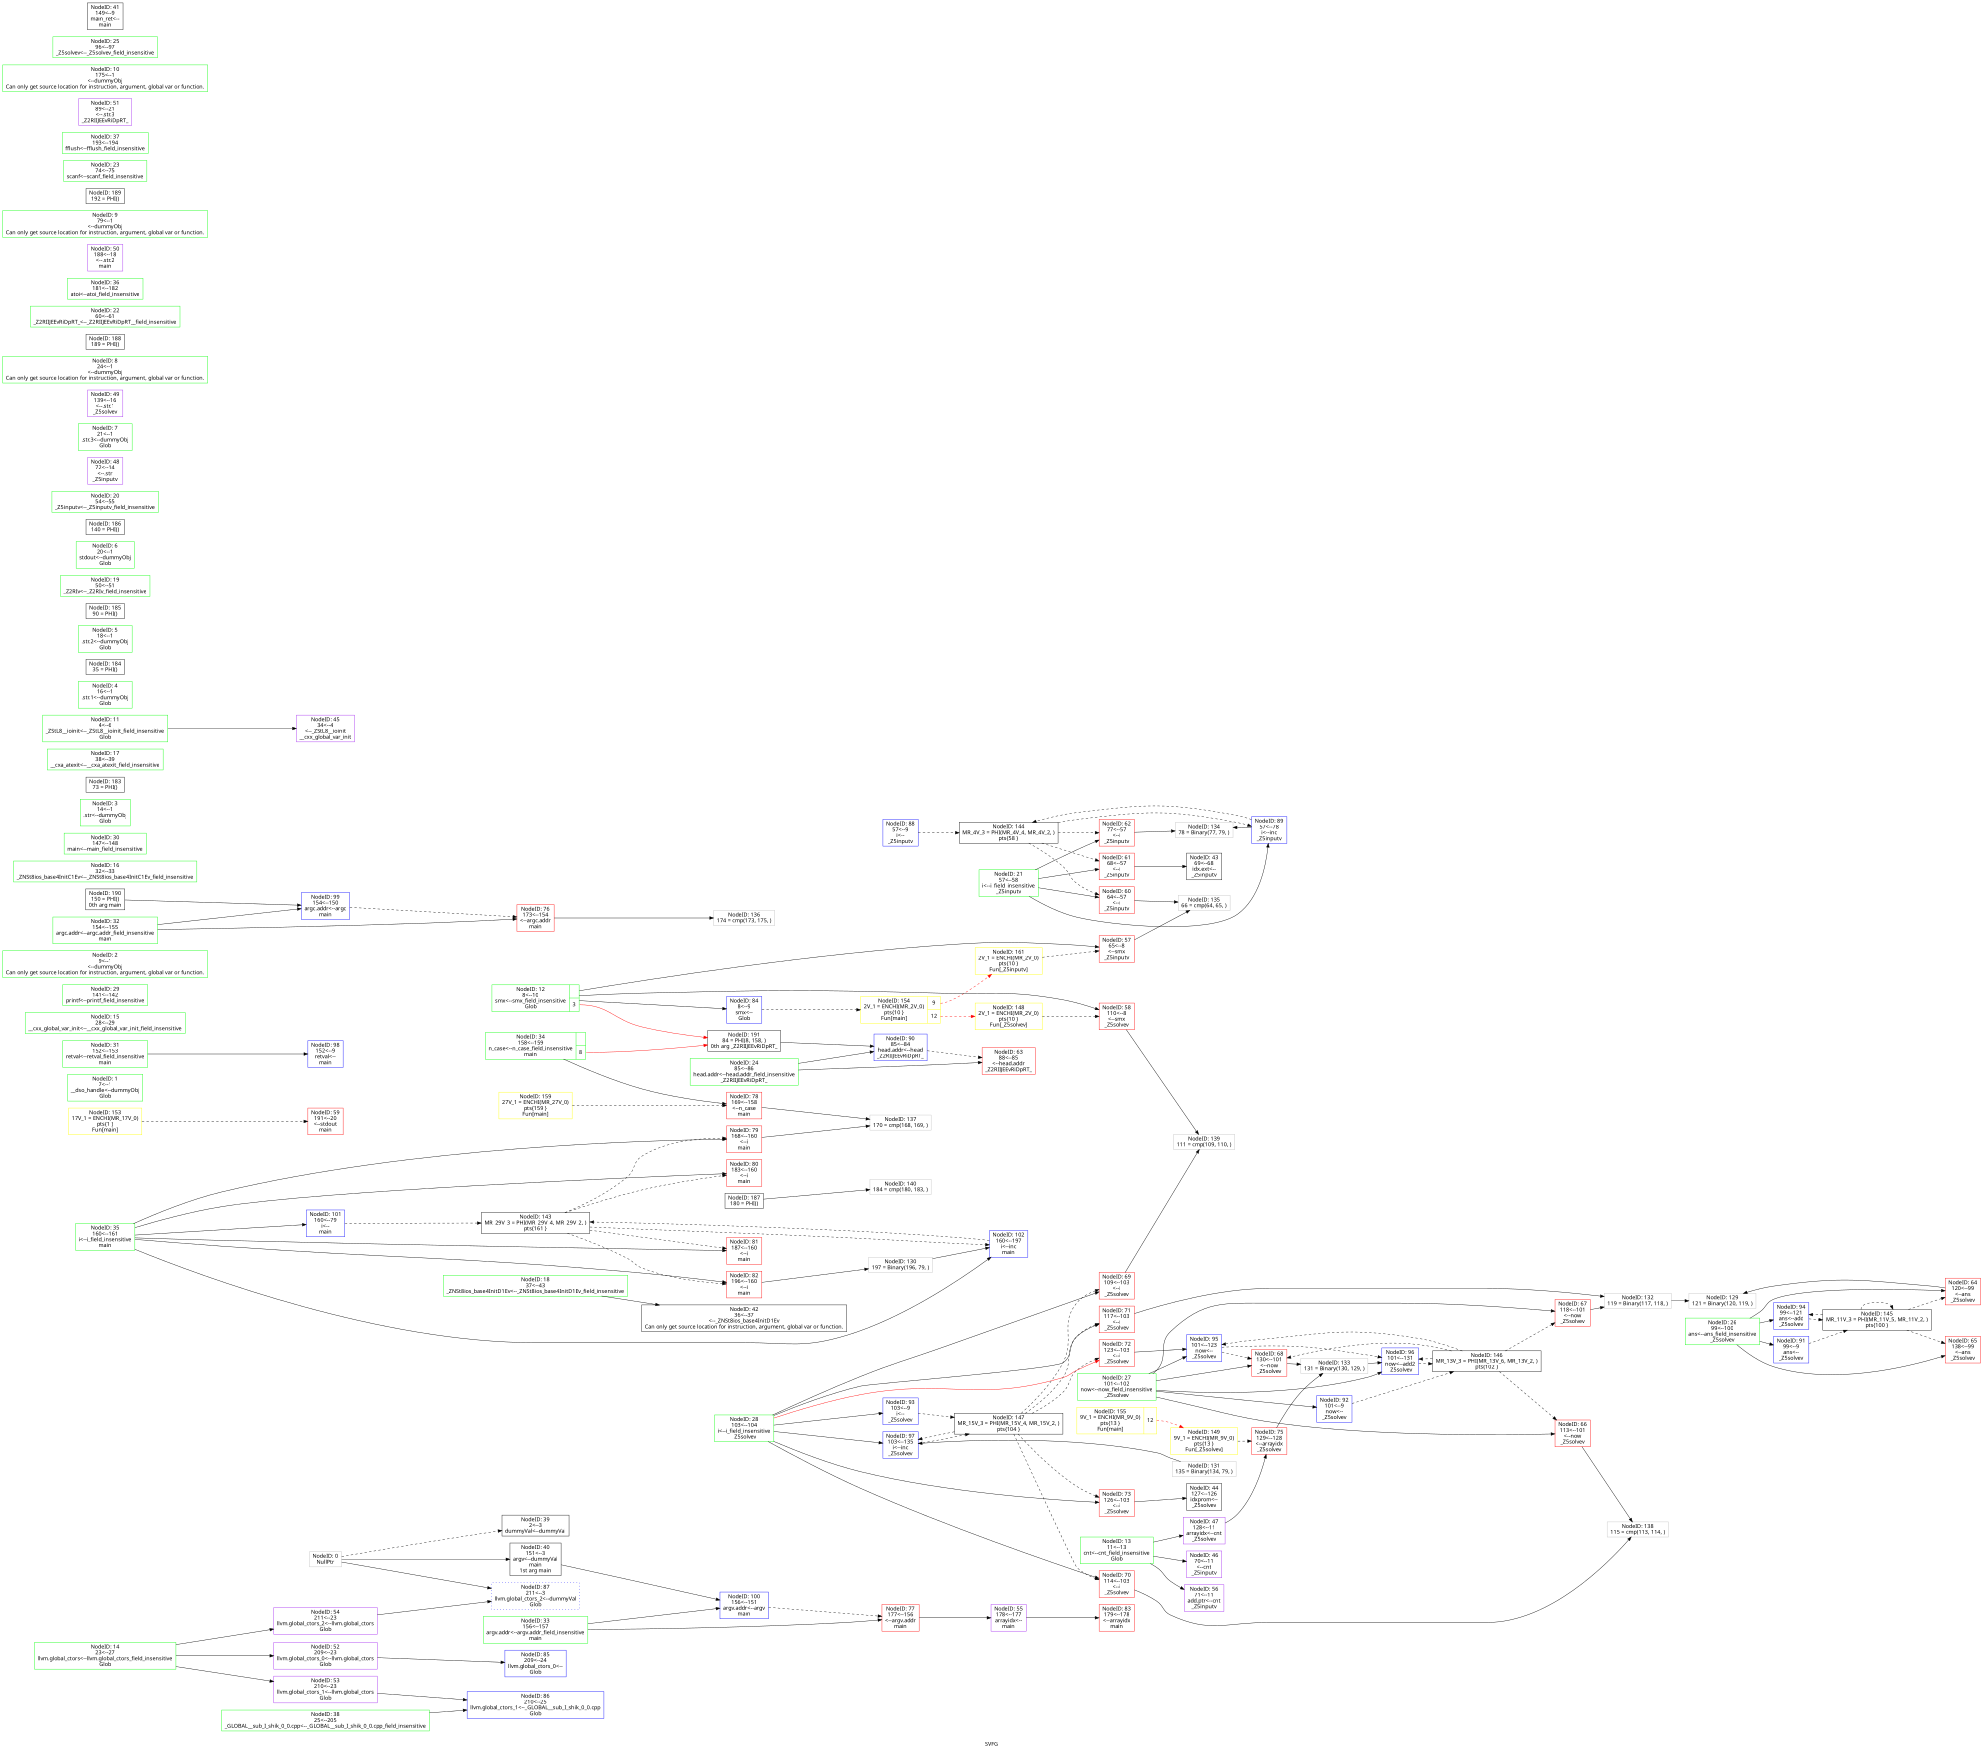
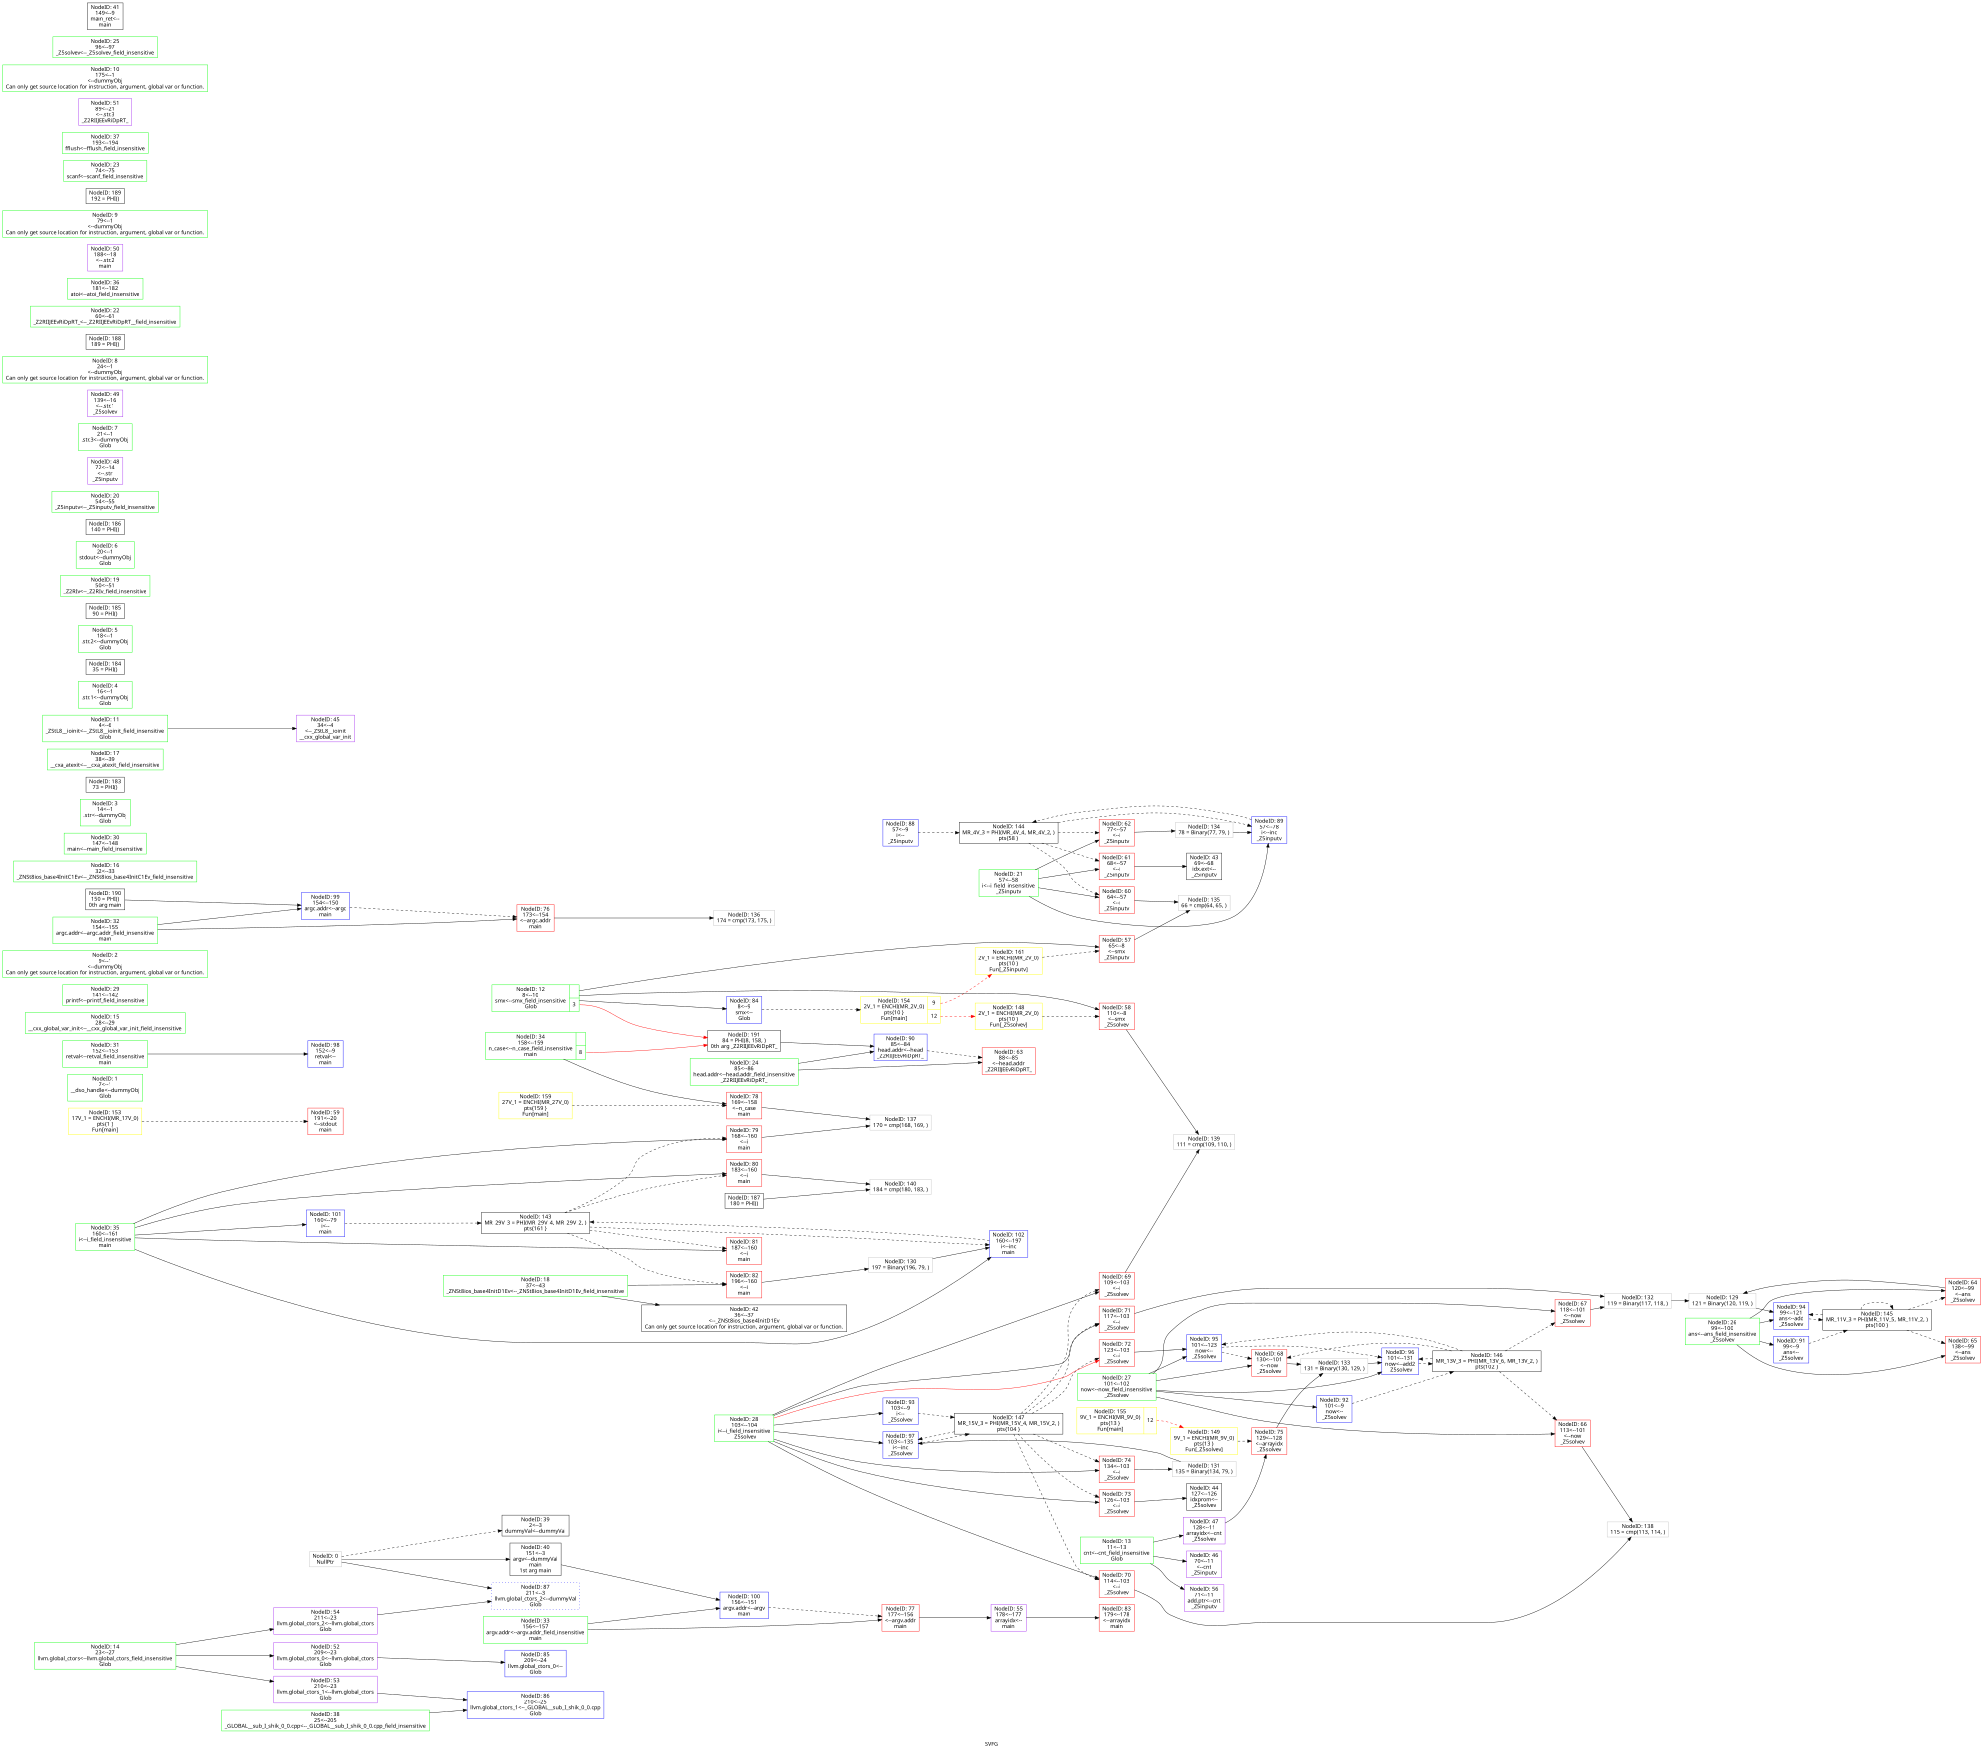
edge "NodeID: 89" -> "NodeID: 134": reversed
edge "NodeID: 80" -> "NodeID: 140": added
edge "NodeID: 35" -> "NodeID: 82": now "NodeID: 18" -> "NodeID: 82"
edge "NodeID: 129" -> "NodeID: 94": added
node "NodeID: 74": added
